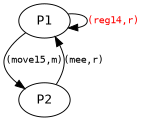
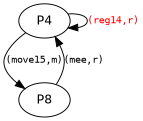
node "P1": label "P1" -> "P4"
node "P2": label "P2" -> "P8"
